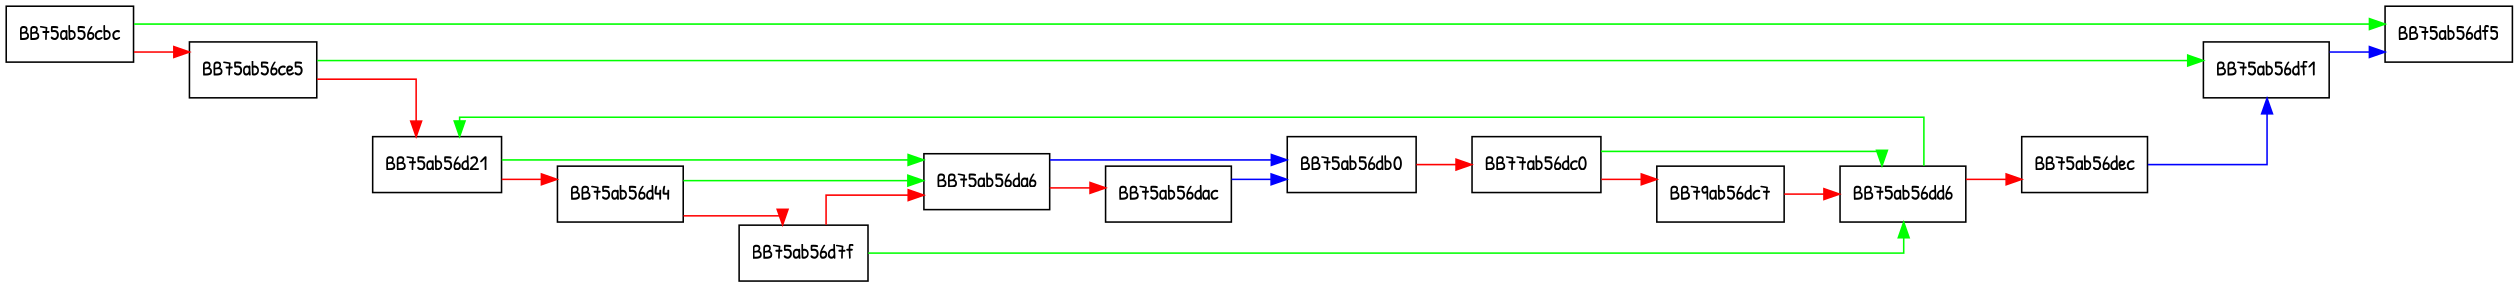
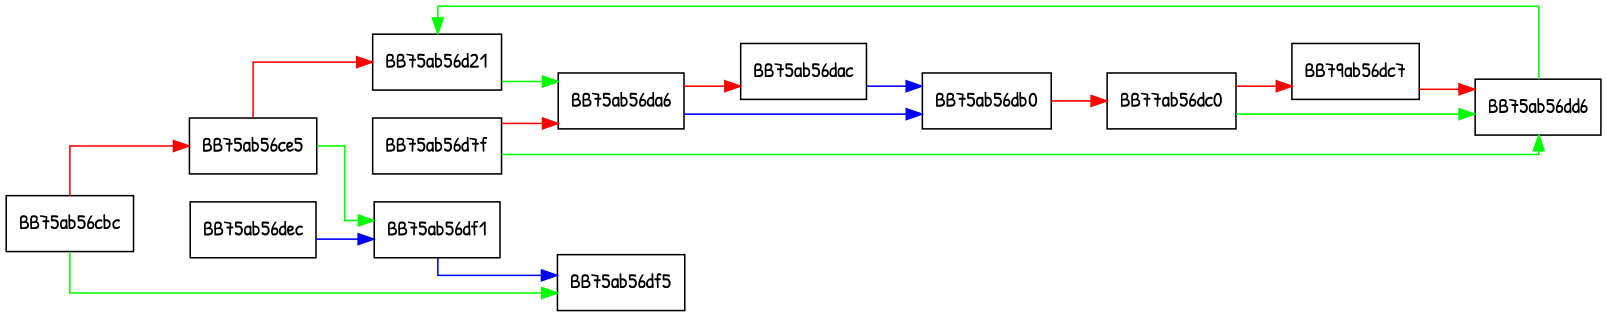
edge "BB75ab56dd6" -> "BB75ab56dec": removed
node "BB75ab56d44": removed
